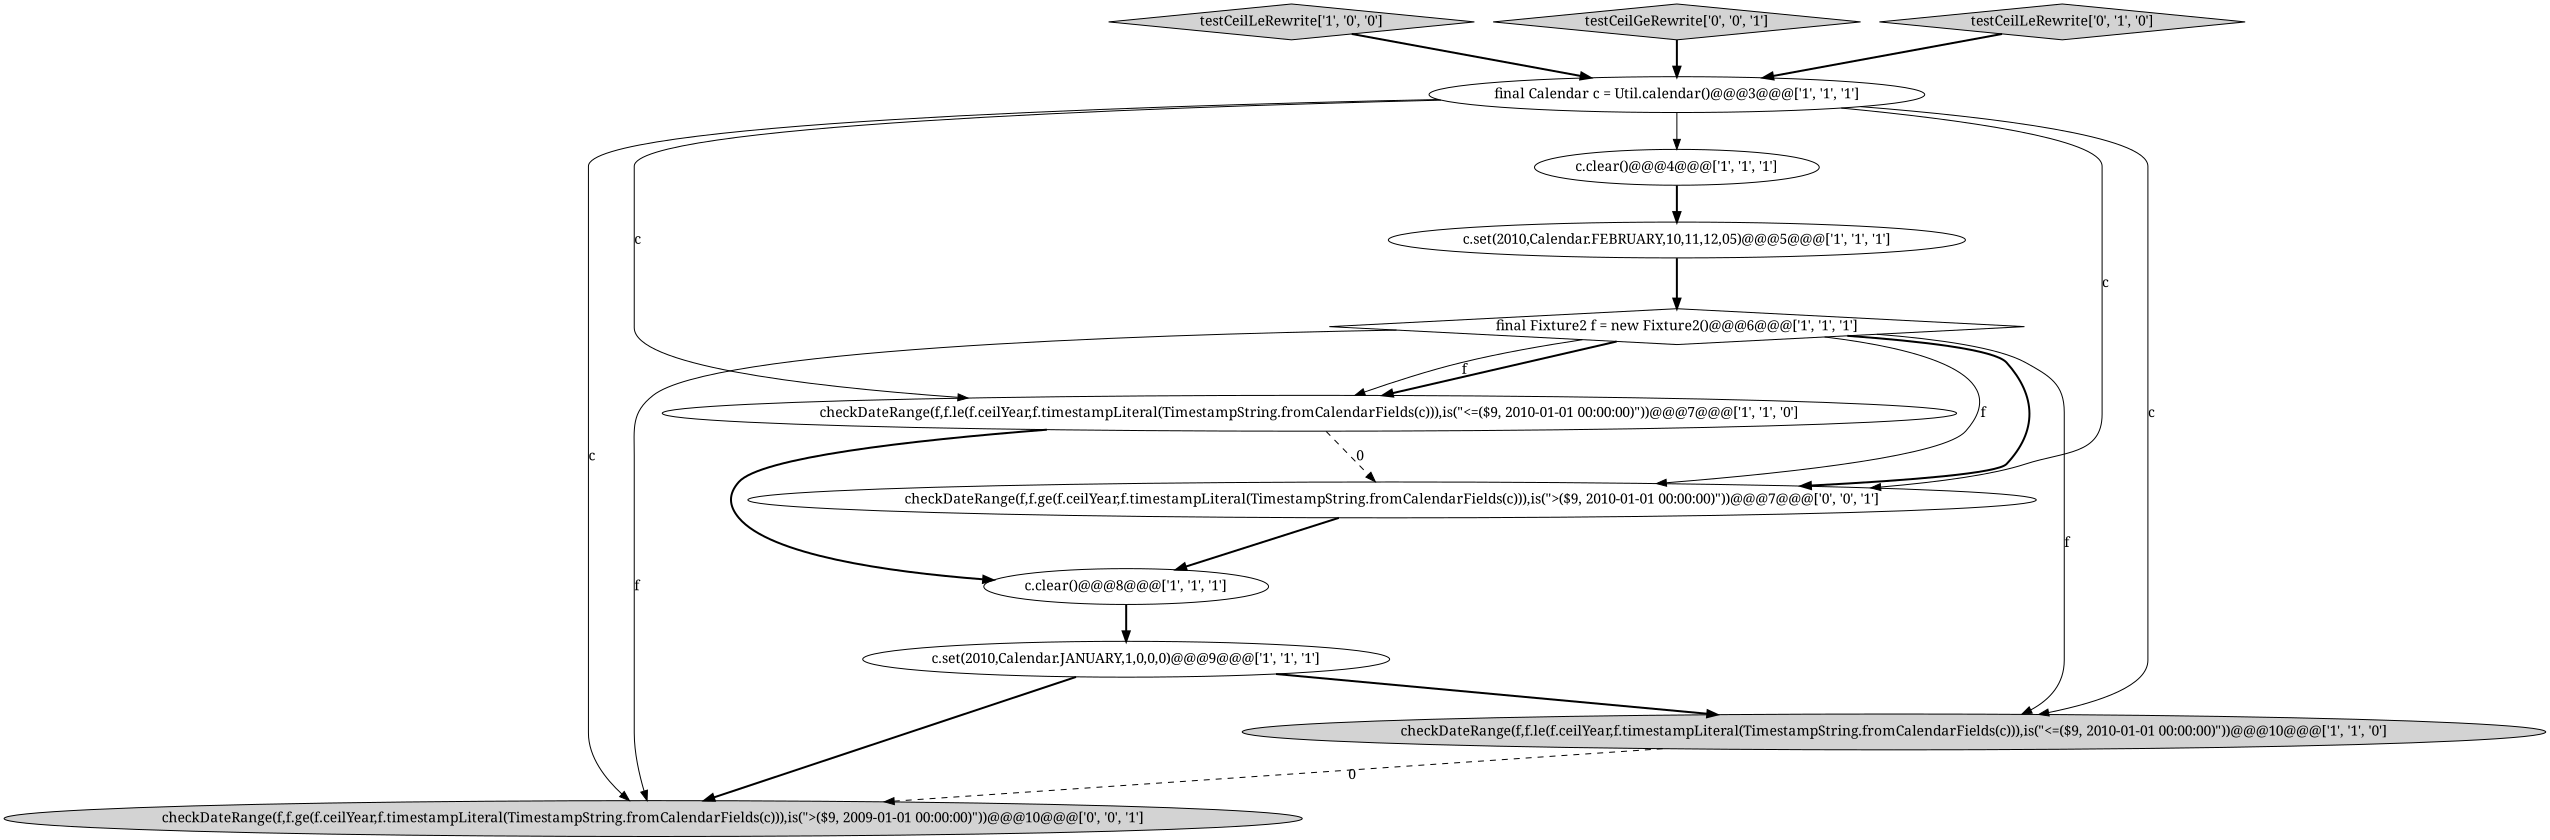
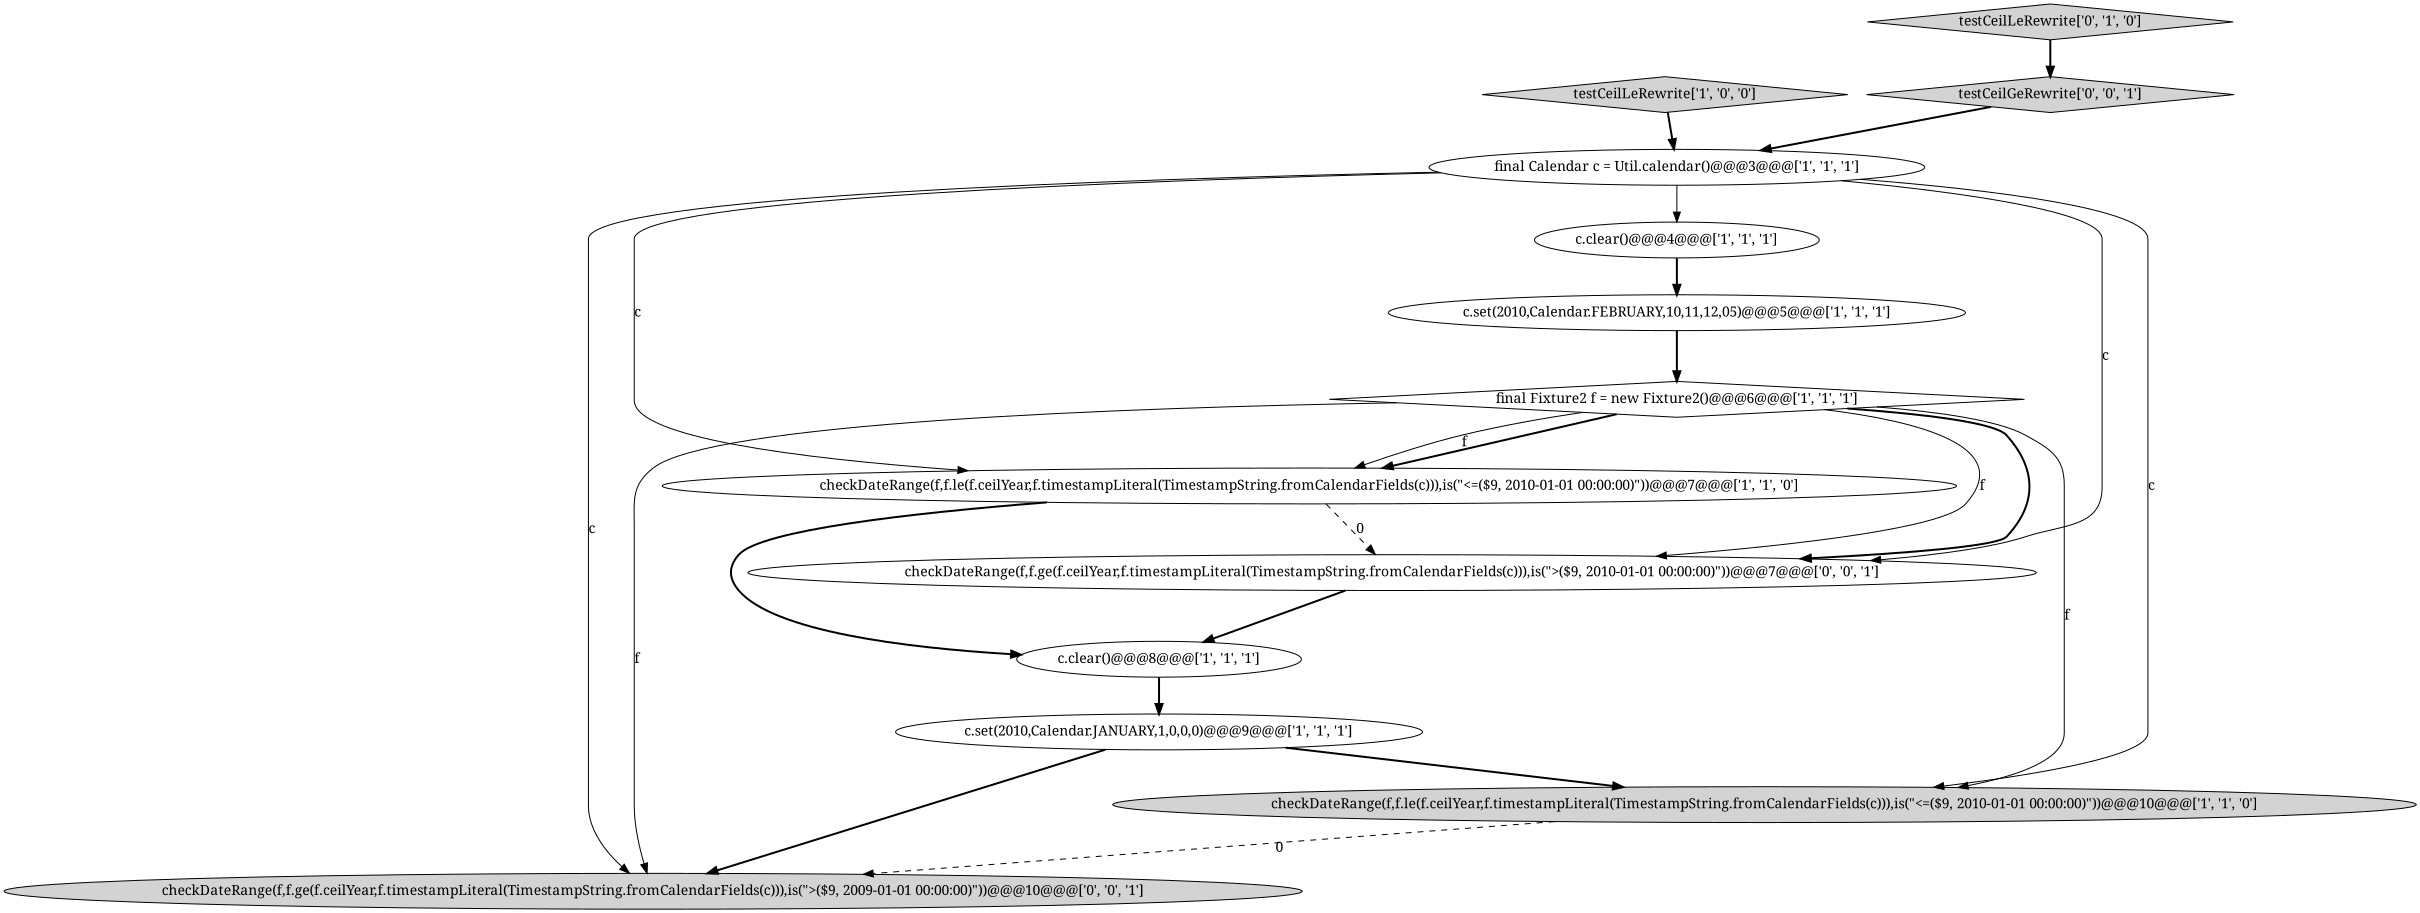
edge "testCeilLeRewrite['0', '1', '0']" -> "final Calendar c = Util.calendar()@@@3@@@['1', '1', '1']": now "testCeilLeRewrite['0', '1', '0']" -> "testCeilGeRewrite['0', '0', '1']"
